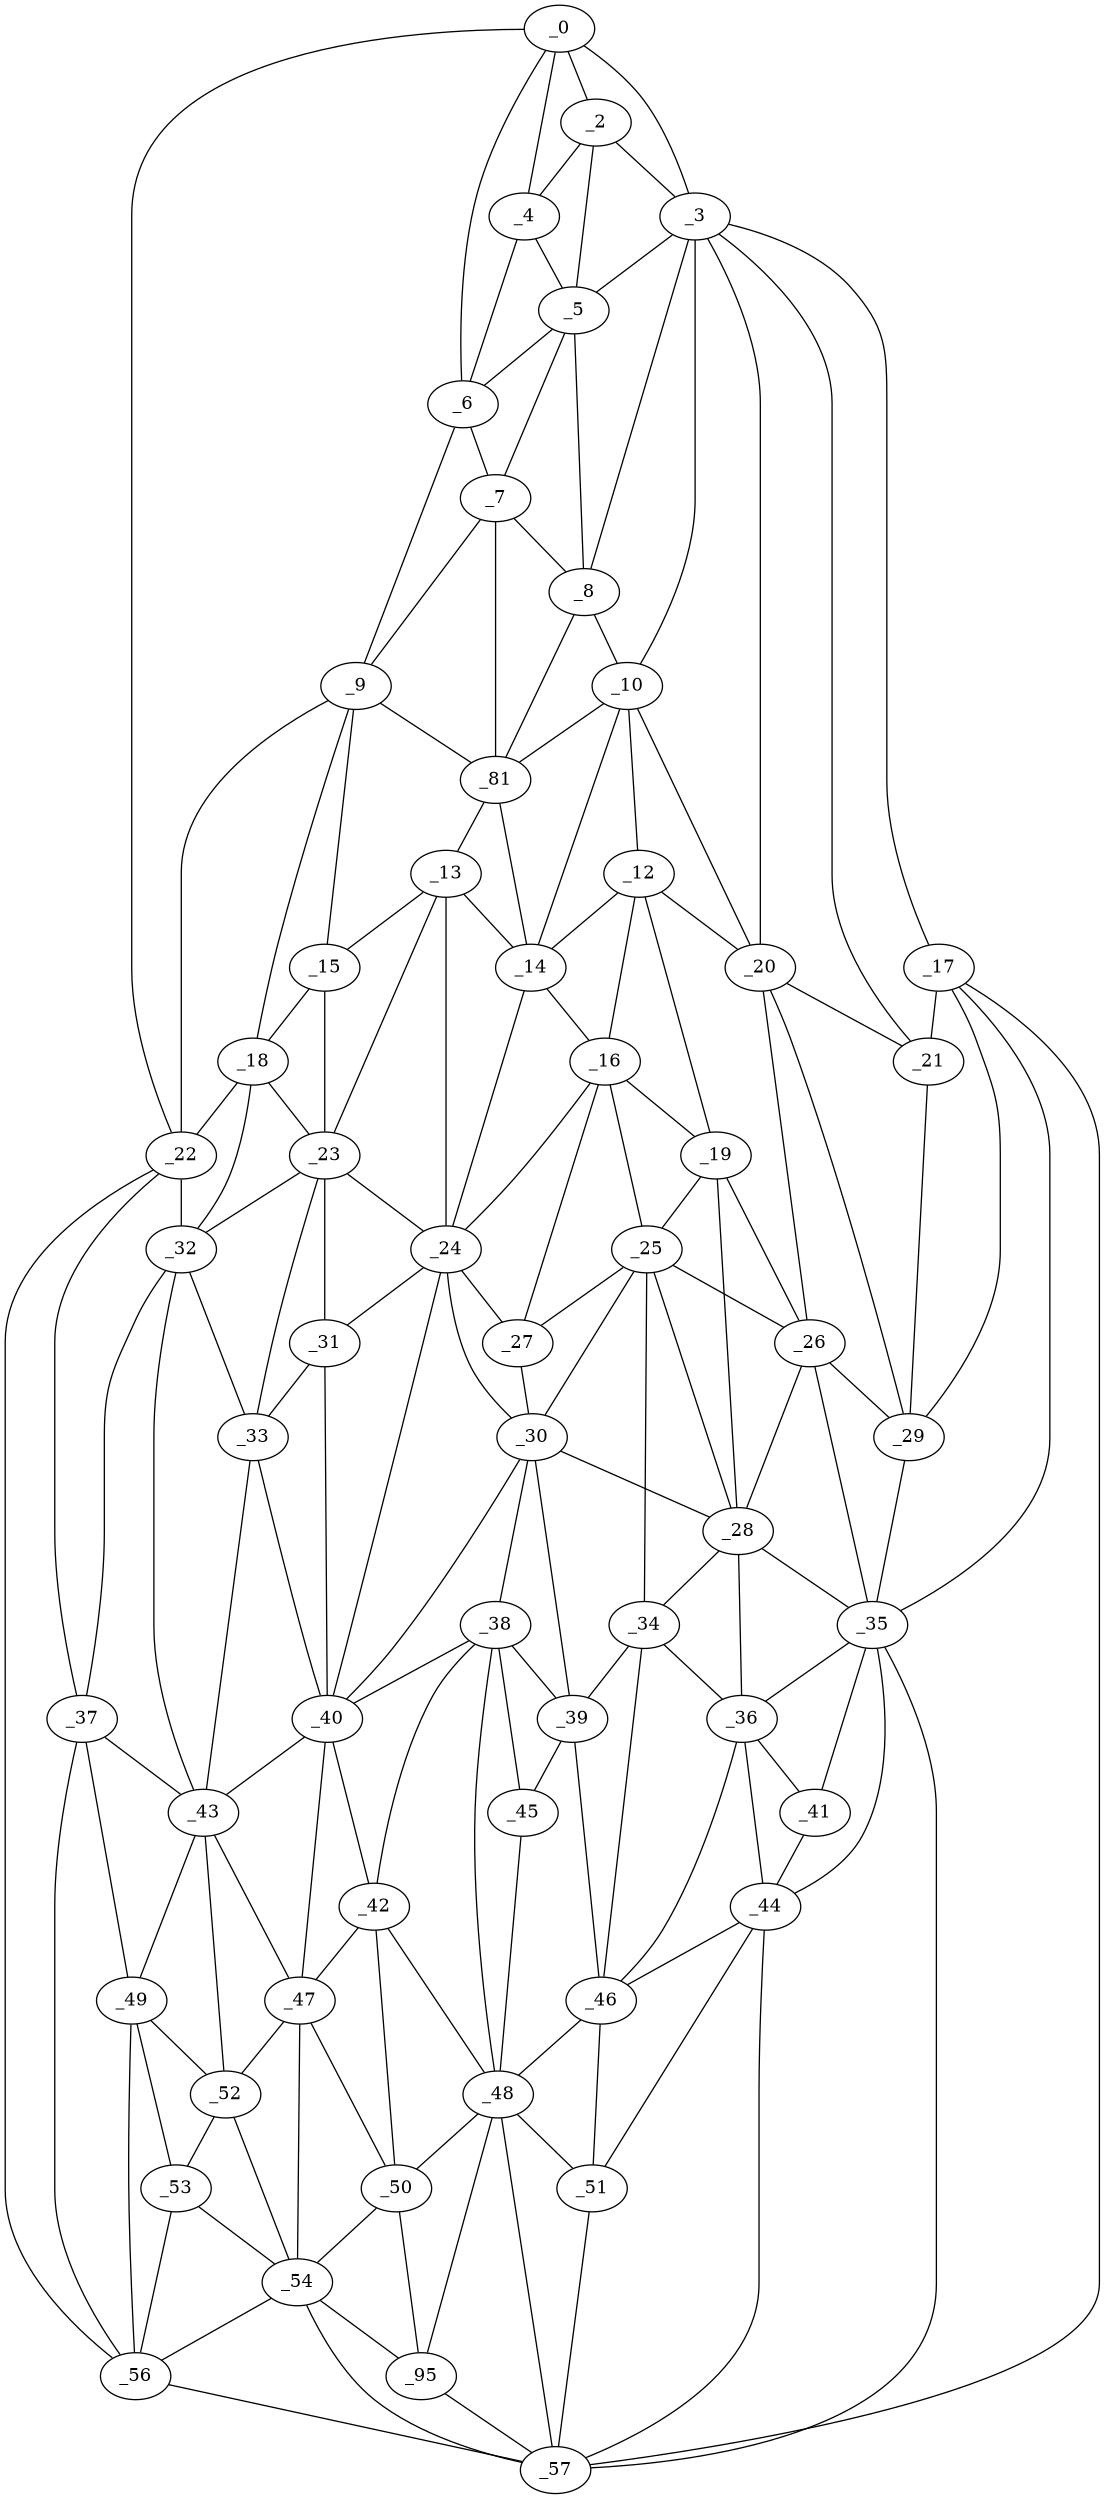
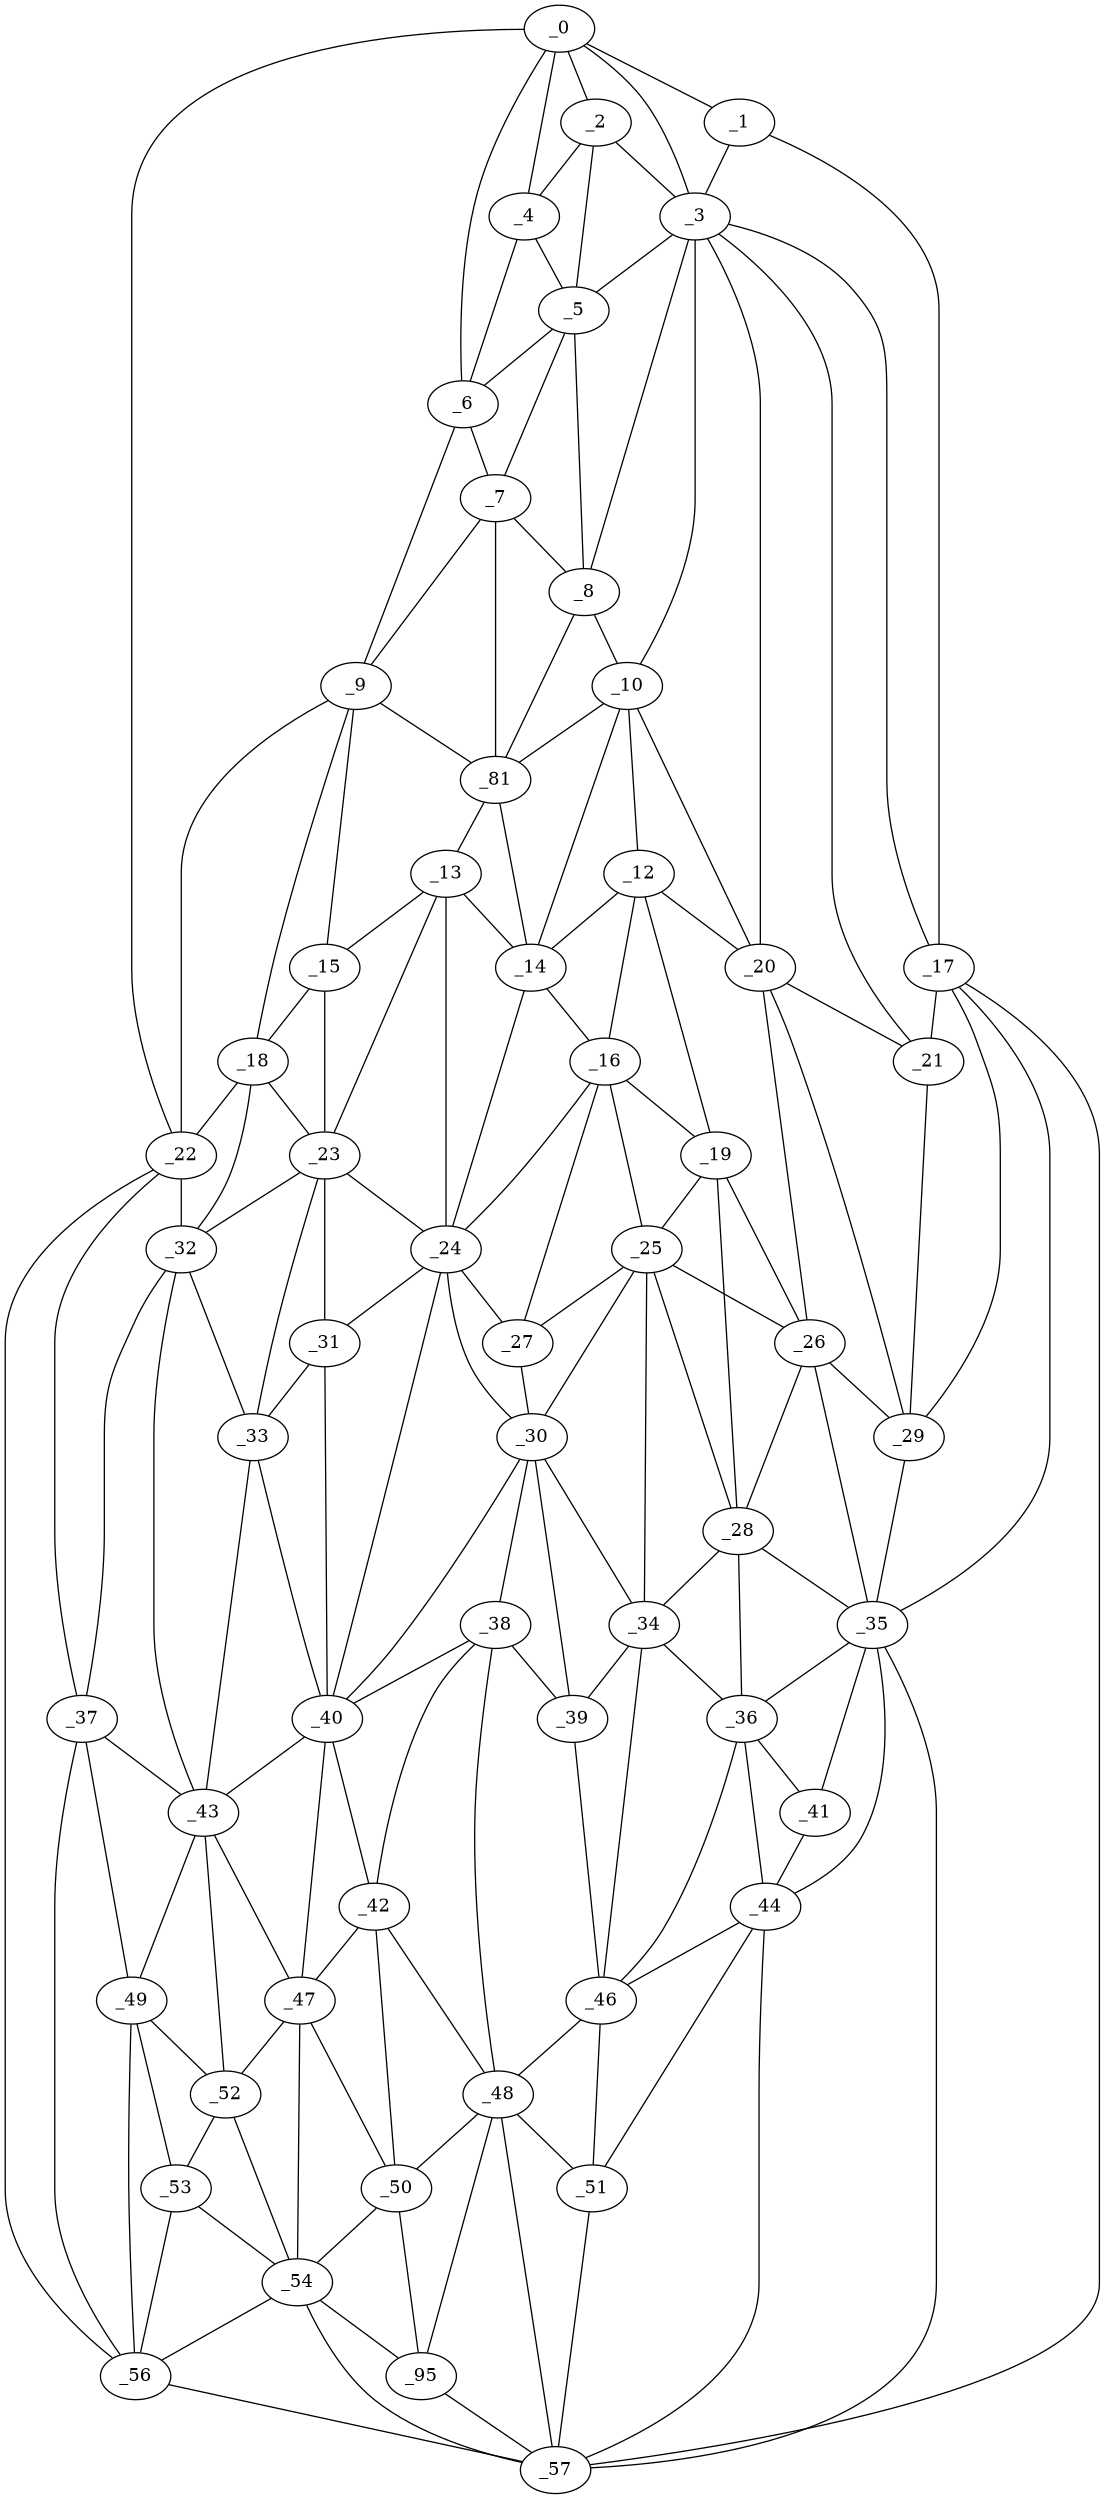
node "_1": added
edge "_30" -- "_28": now "_30" -- "_34"
node "_45": removed
